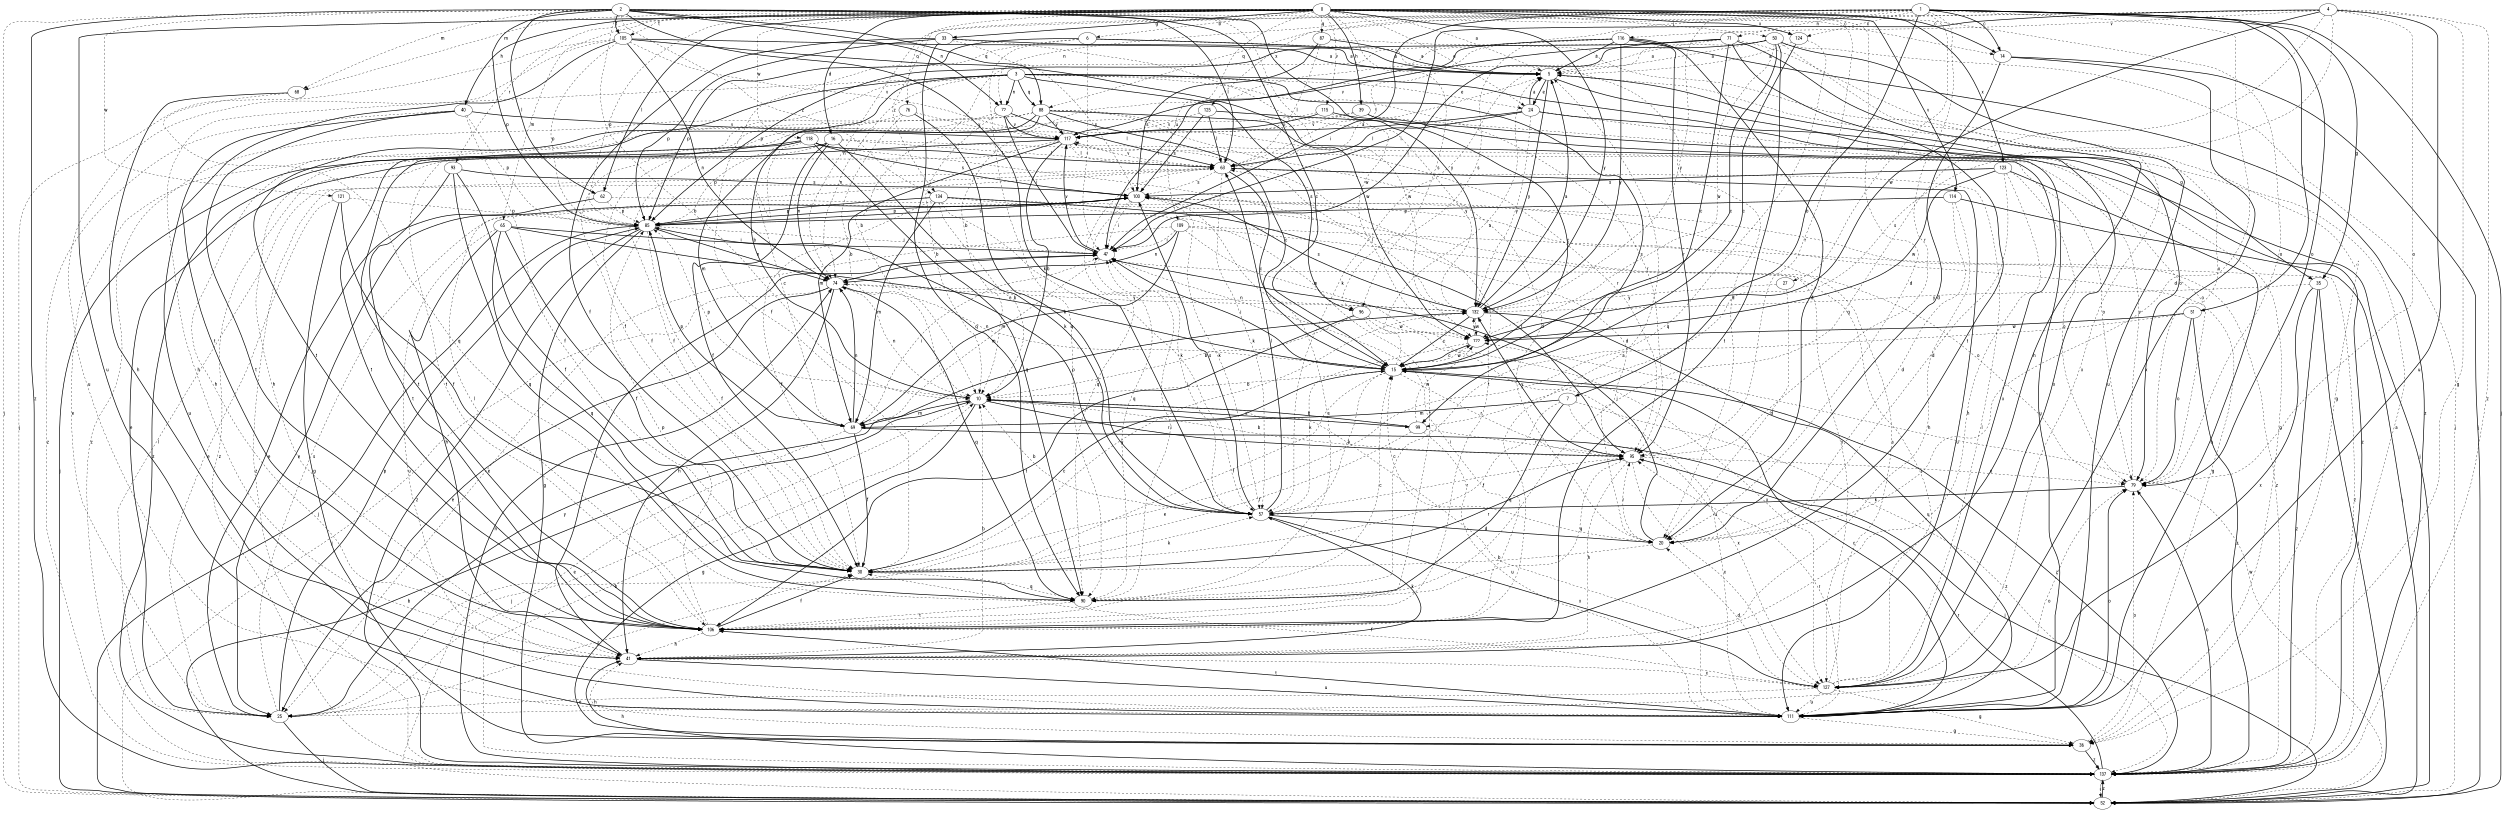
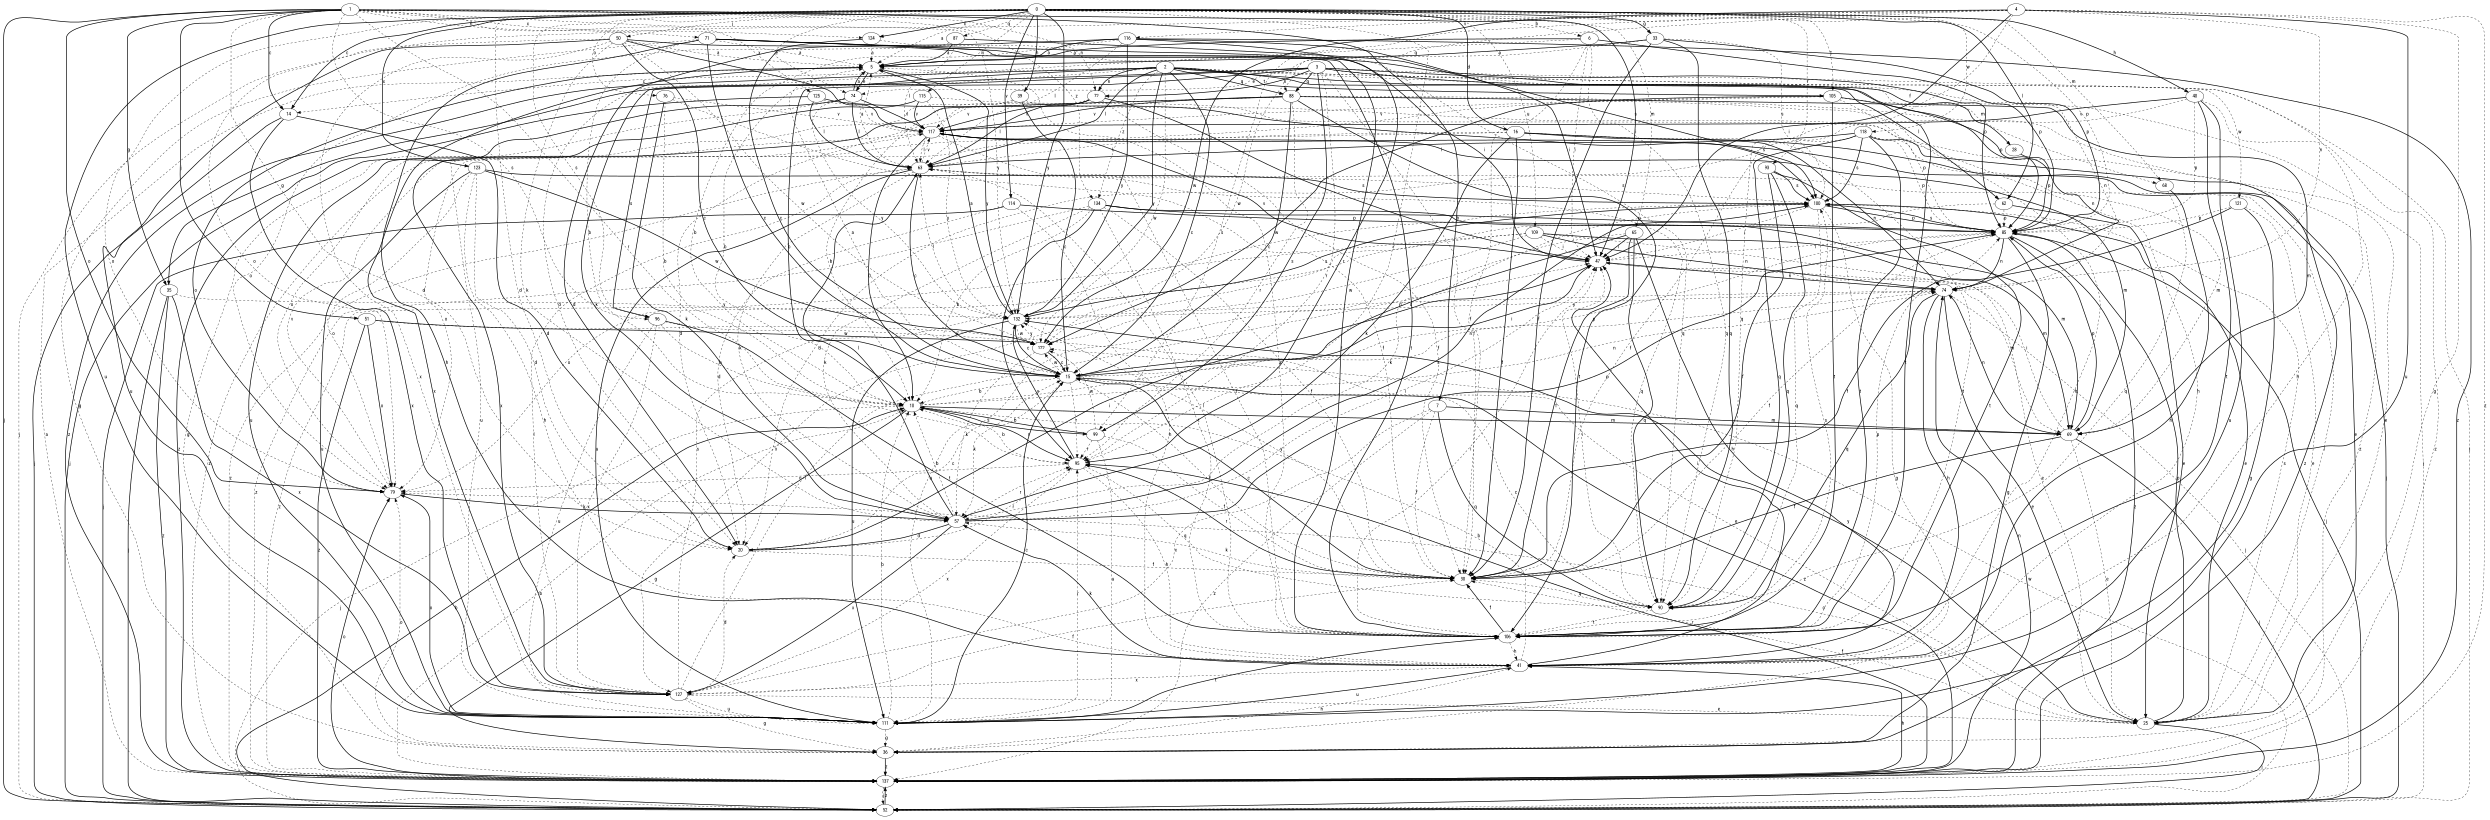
edge "105" -> "5": removed, label "a"
node "28": added
edge "118" -> "69": label "c" -> "m"
node "27": removed
